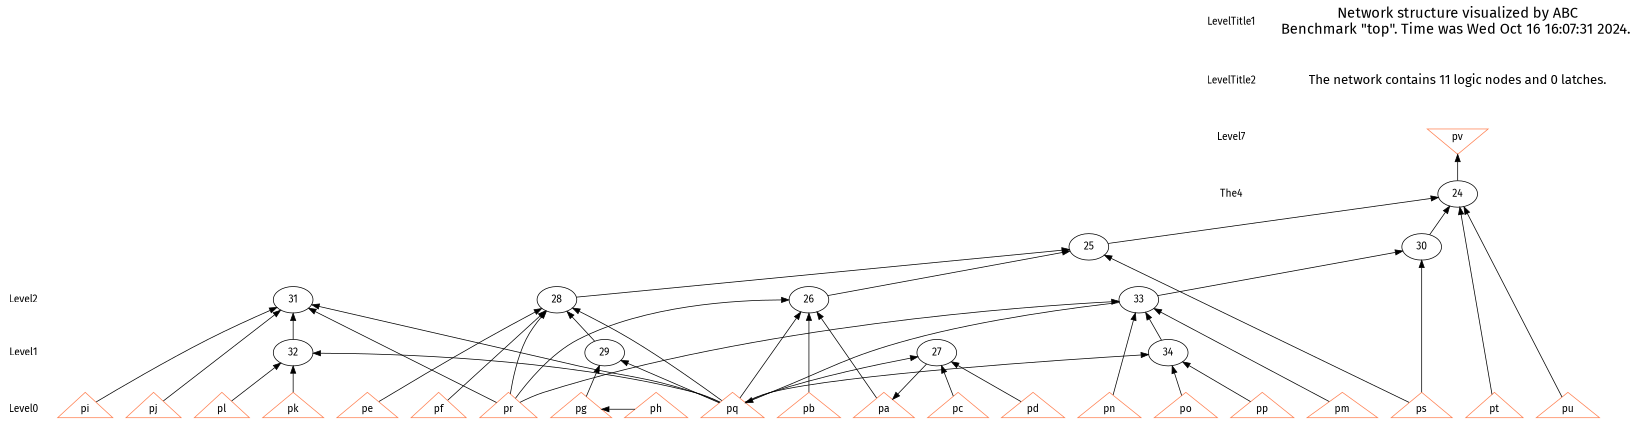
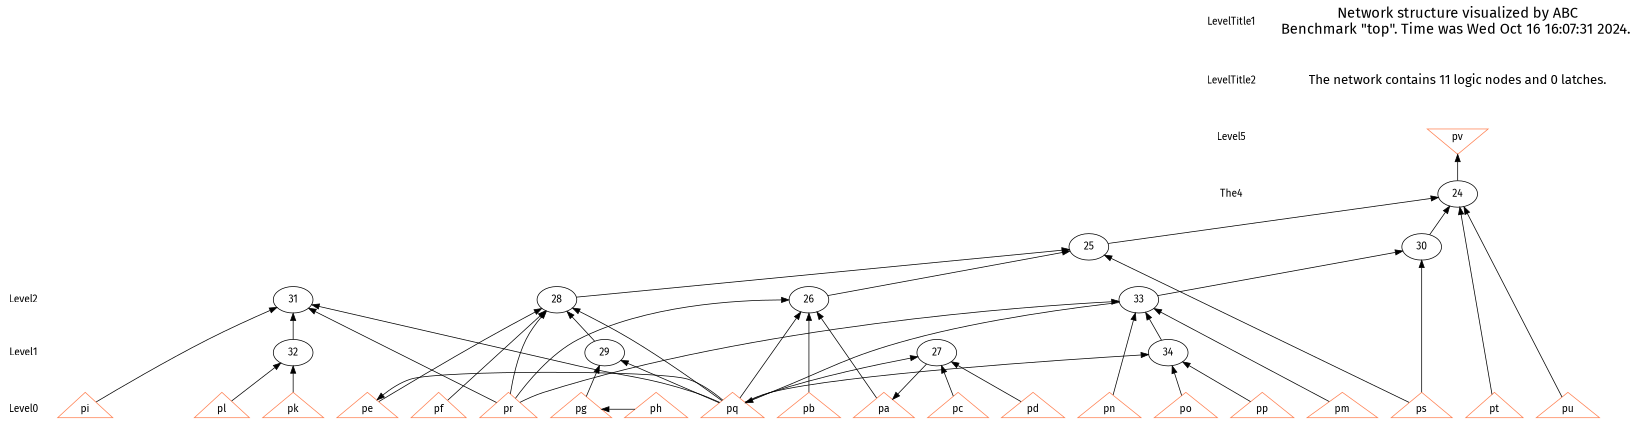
node "Level7": label "Level7" -> "Level5"
edge "pq" -> "32": now "pq" -> "pe"
node "pj": removed
